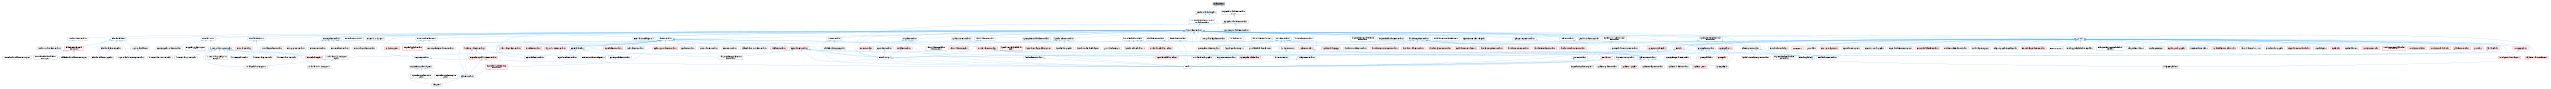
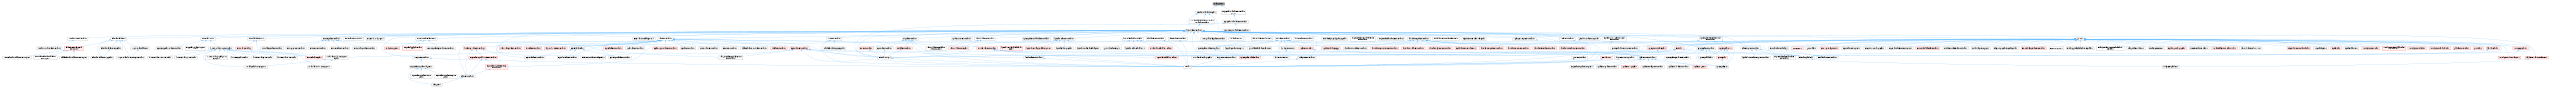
node "SimpleStreamableAssetManager.h": added
node "ParticleSystemManager.h": removed
